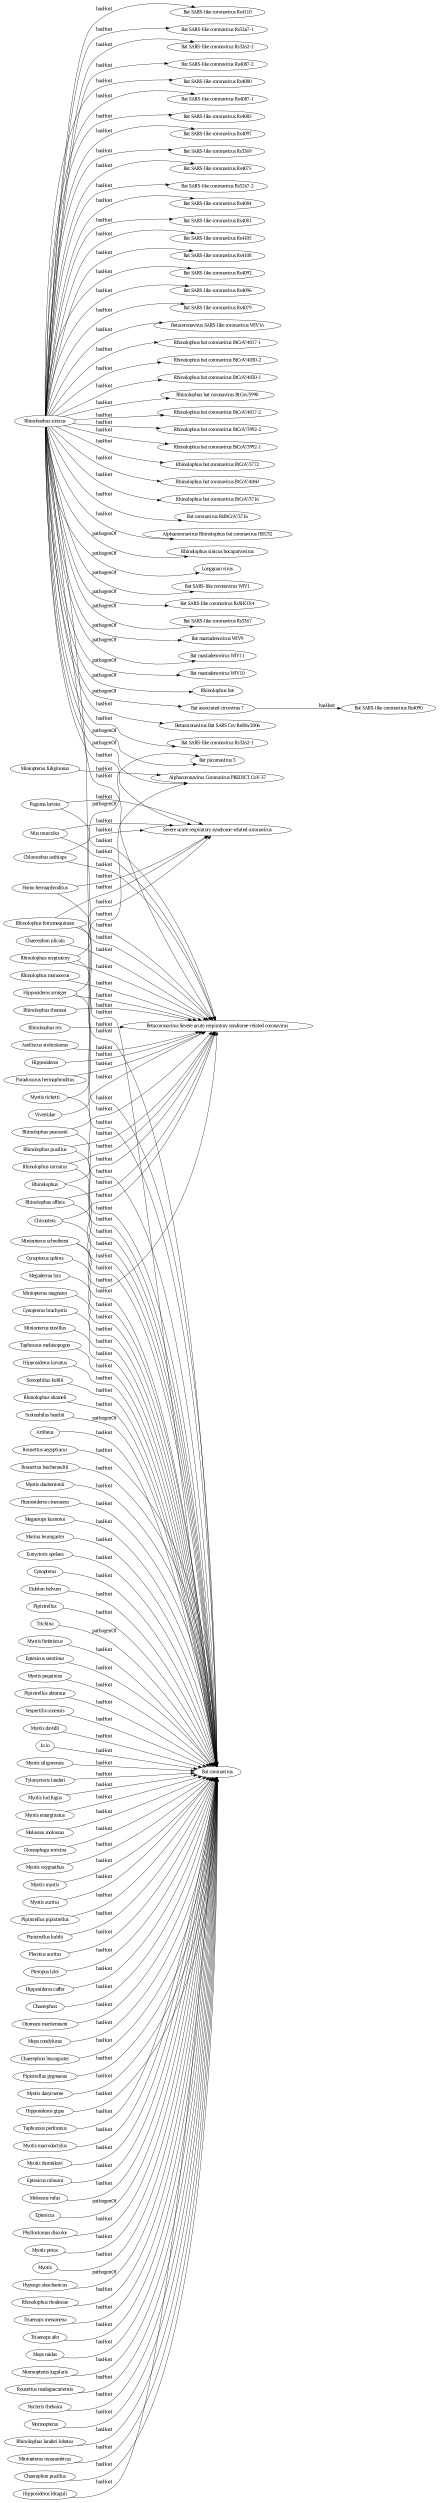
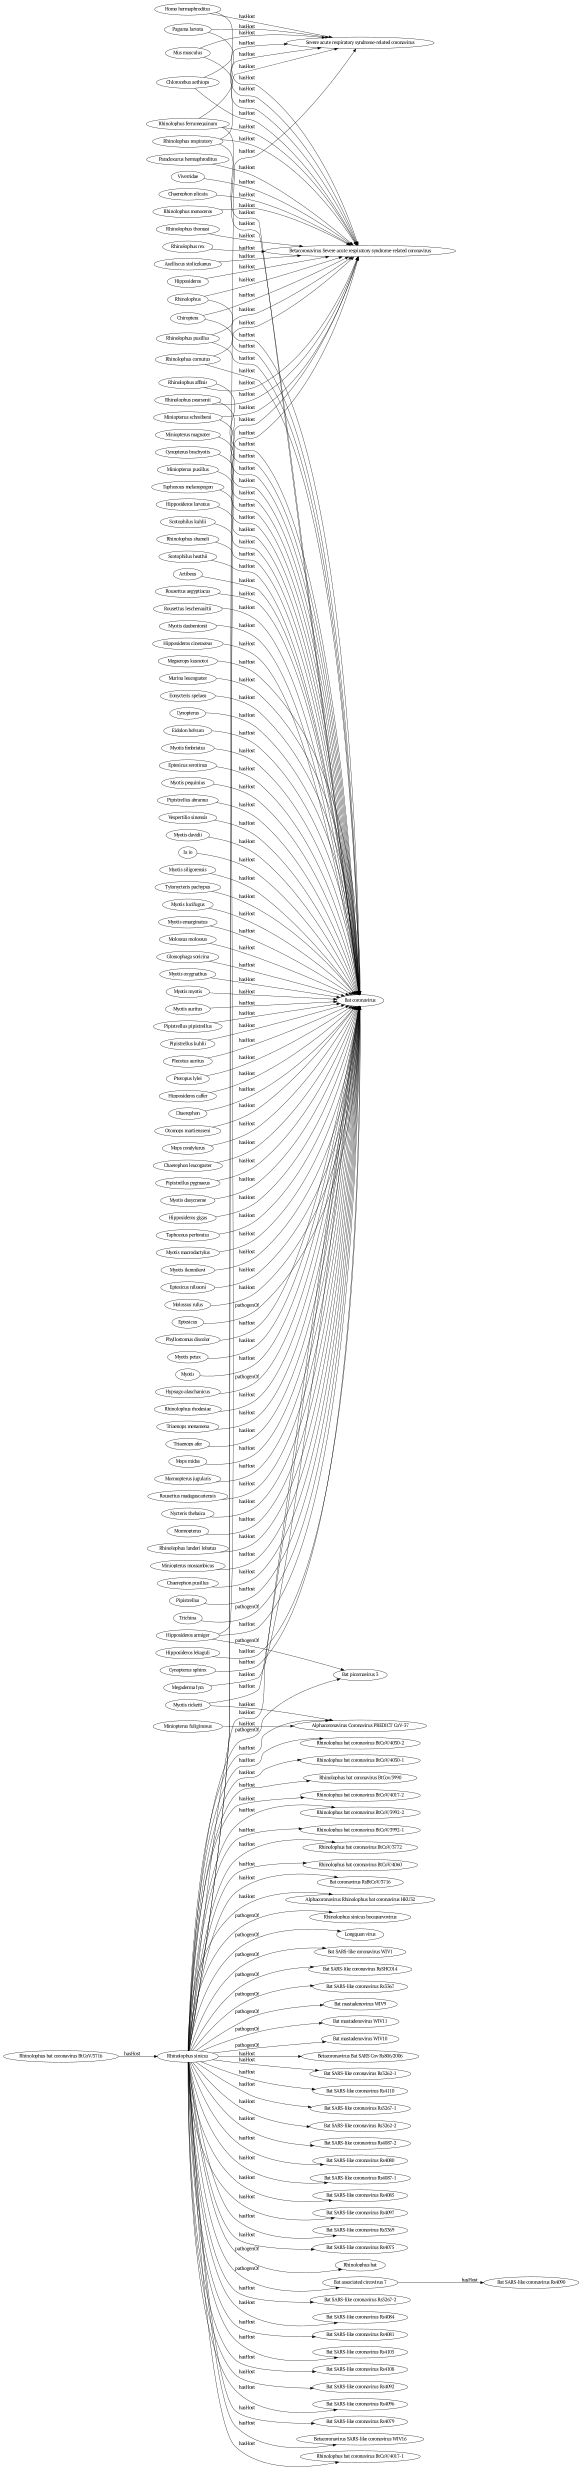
edge "Rhinolophus sinicus" -> "Rhinolophus bat coronavirus BtCoV/3716": reversed
edge "Rhinolophus sinicus" -> "Alphacoronavirus Coronavirus PREDICT CoV-37": label "pathogenOf" -> "hasHost"
edge "Scotophilus heathii" -> "Bat coronavirus": label "pathogenOf" -> "hasHost"
node "Tylonycteris landeri": label "Tylonycteris landeri" -> "Tylonycteris pachypus"
